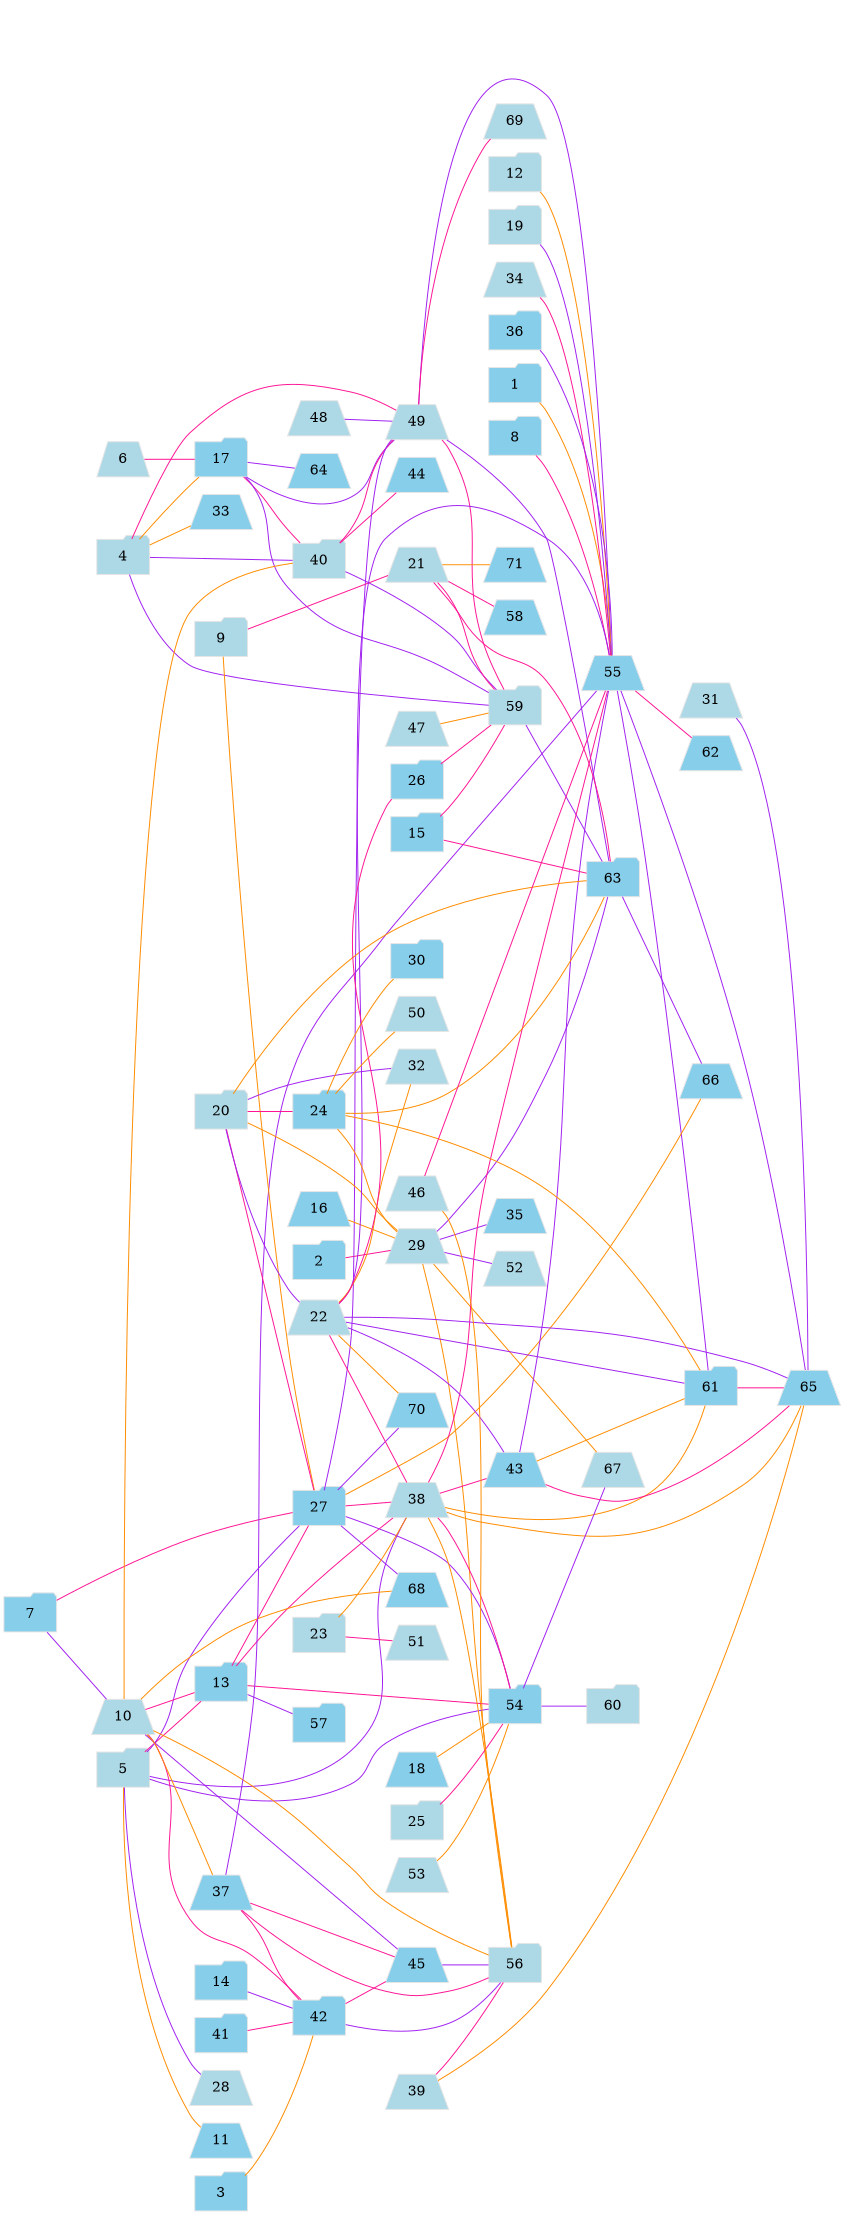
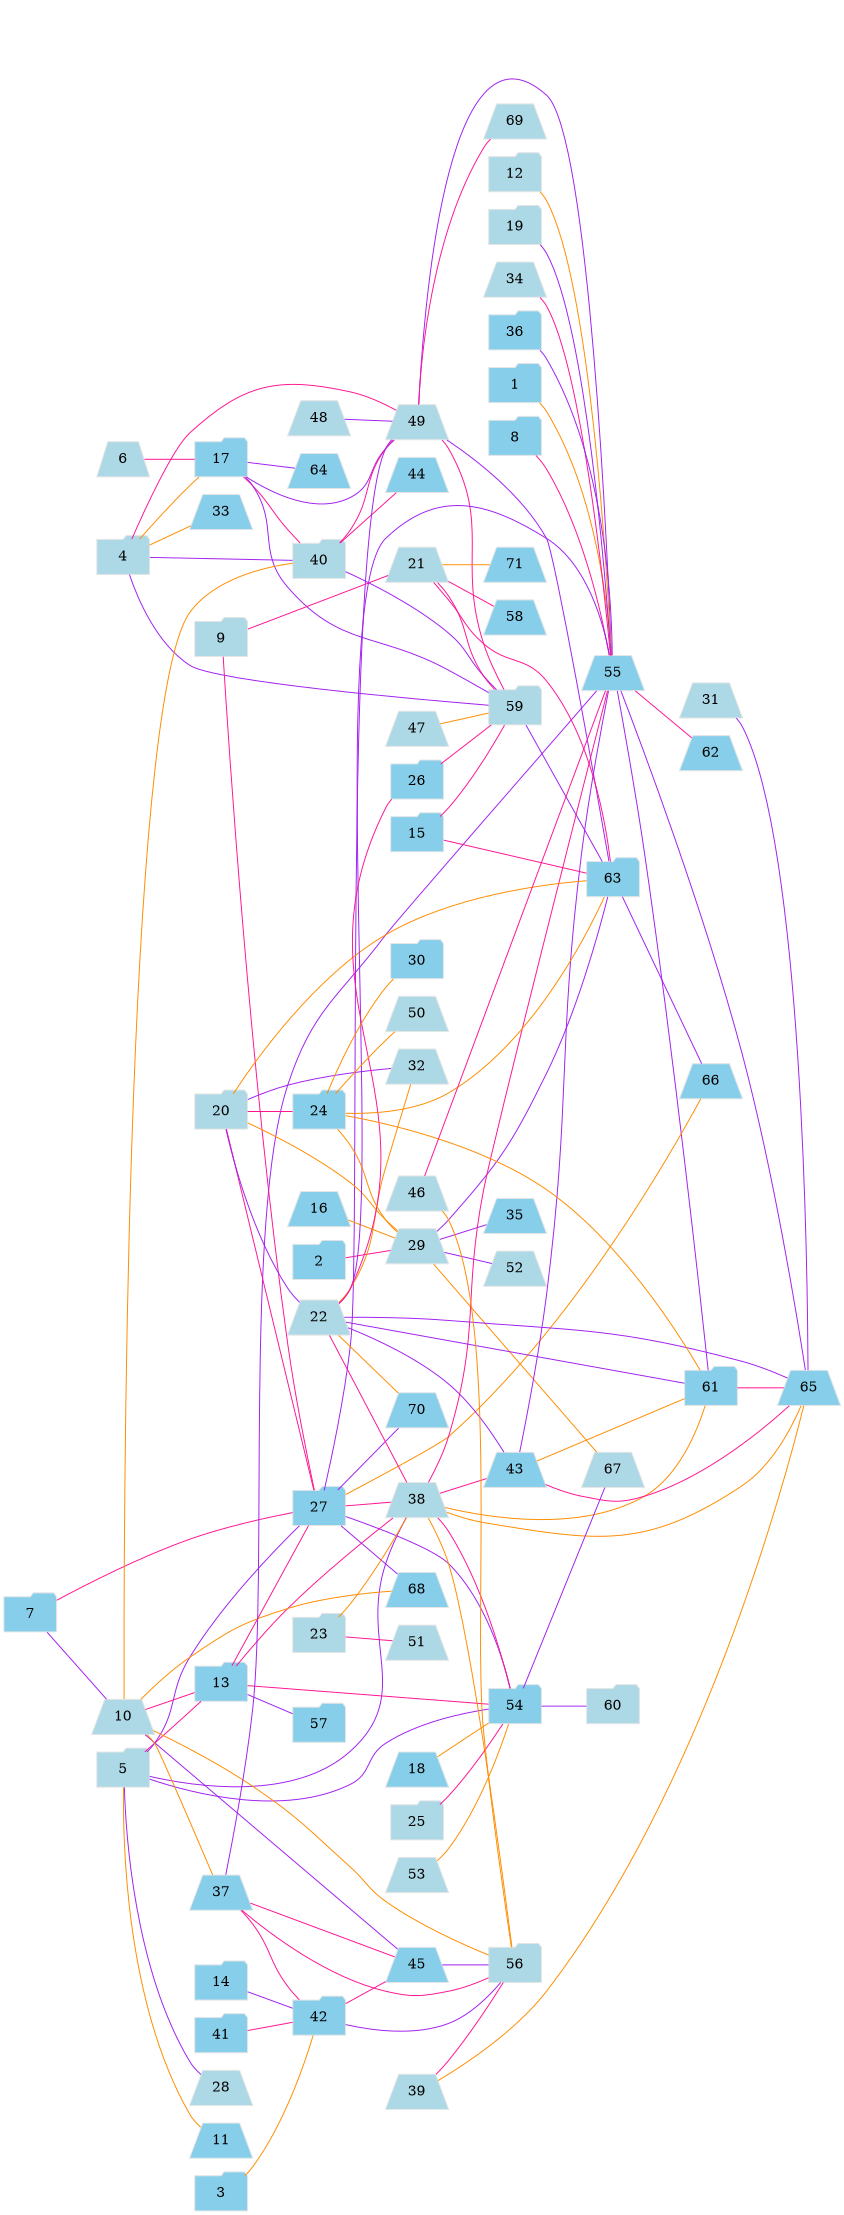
edge "9" -- "27": color darkorange -> deeppink
edge "29" -- "56": removed
edge "10" -- "42": removed
